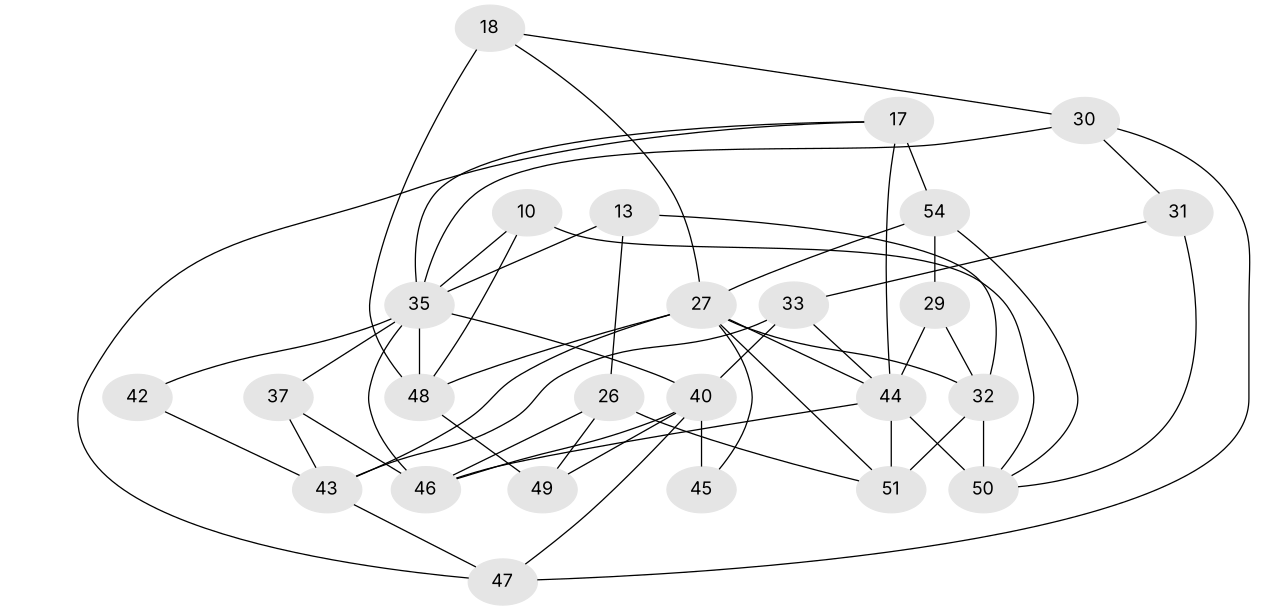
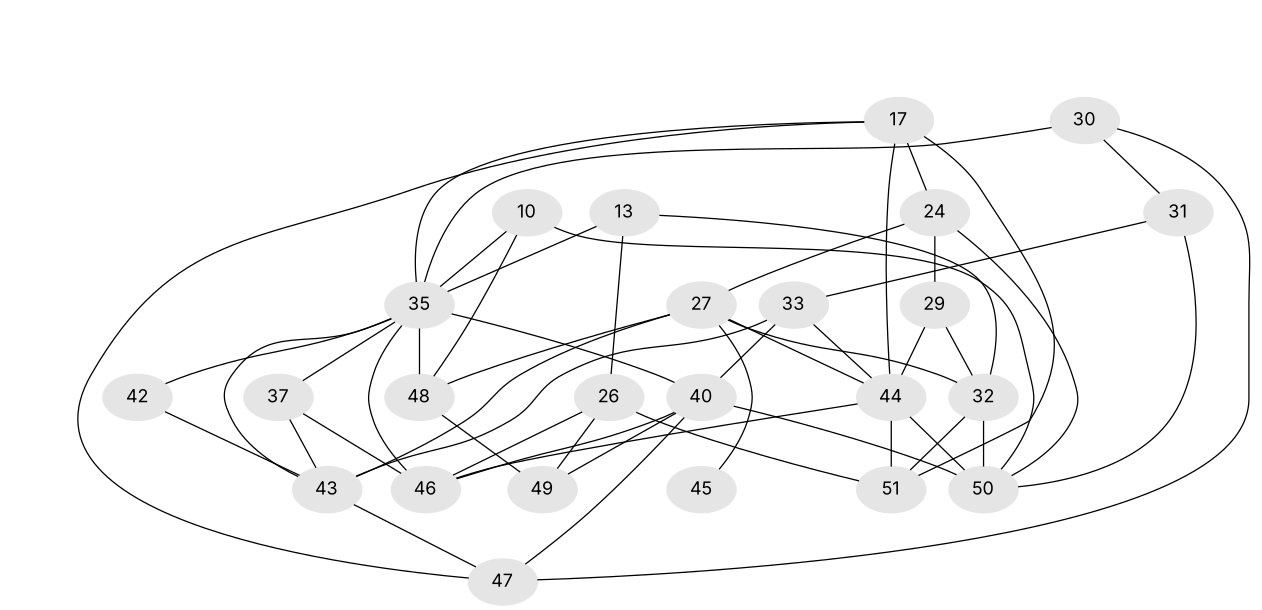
node "18": removed
node "54": label "54" -> "24"
edge "35" -- "43": added
edge "27" -- "51": now "17" -- "51"
edge "40" -- "45": now "40" -- "50"
